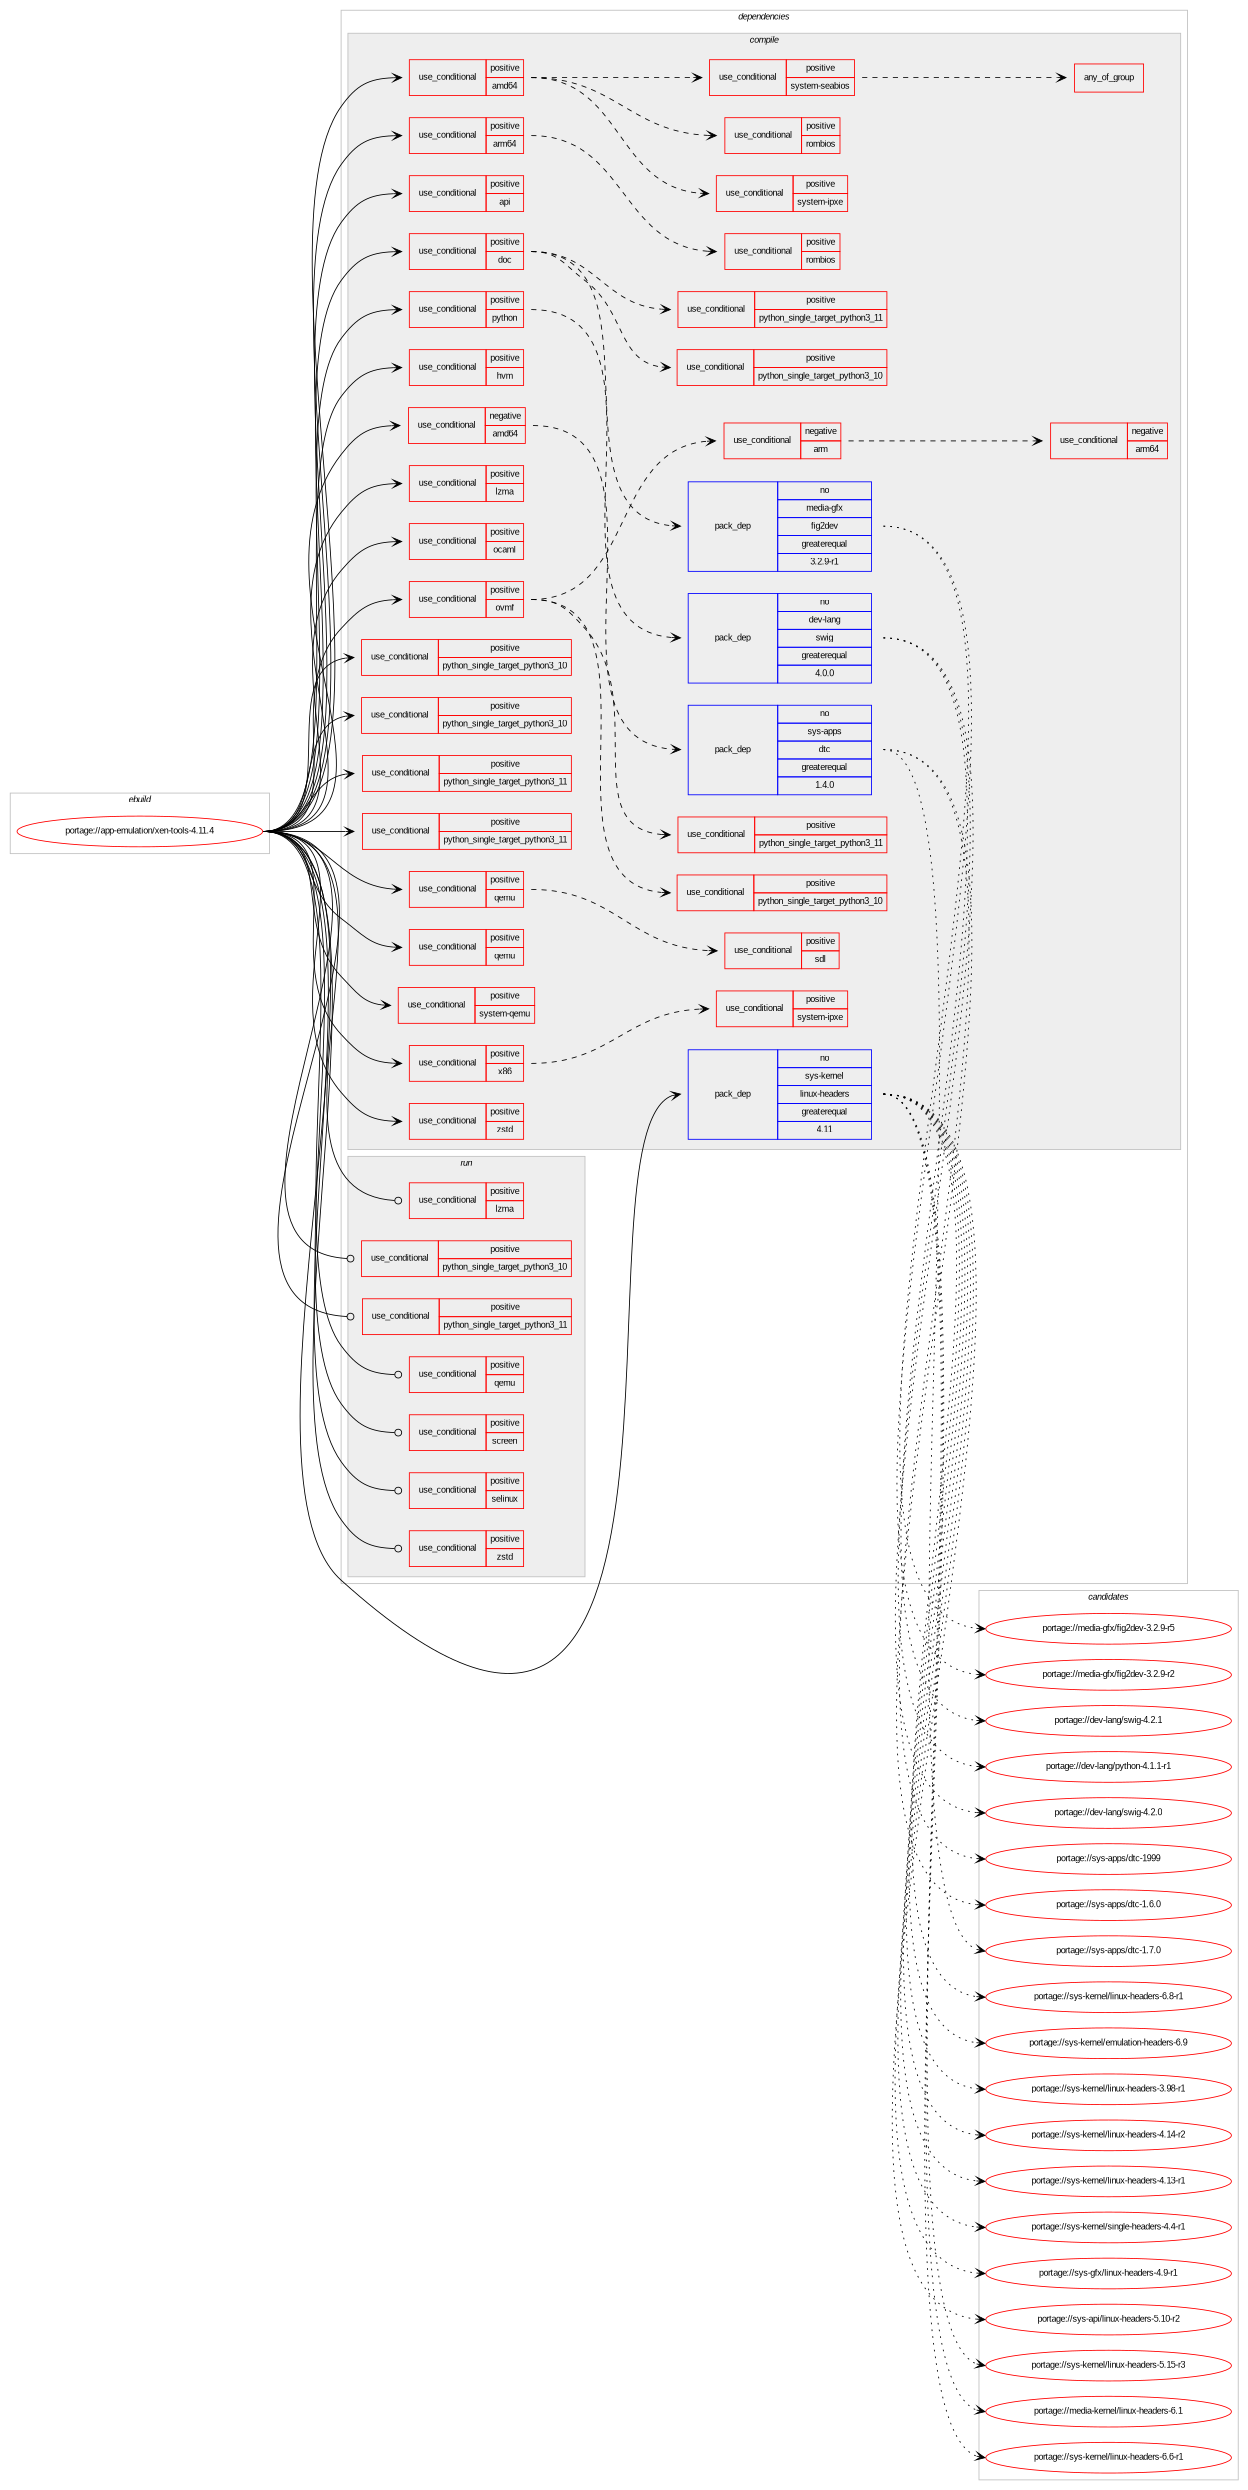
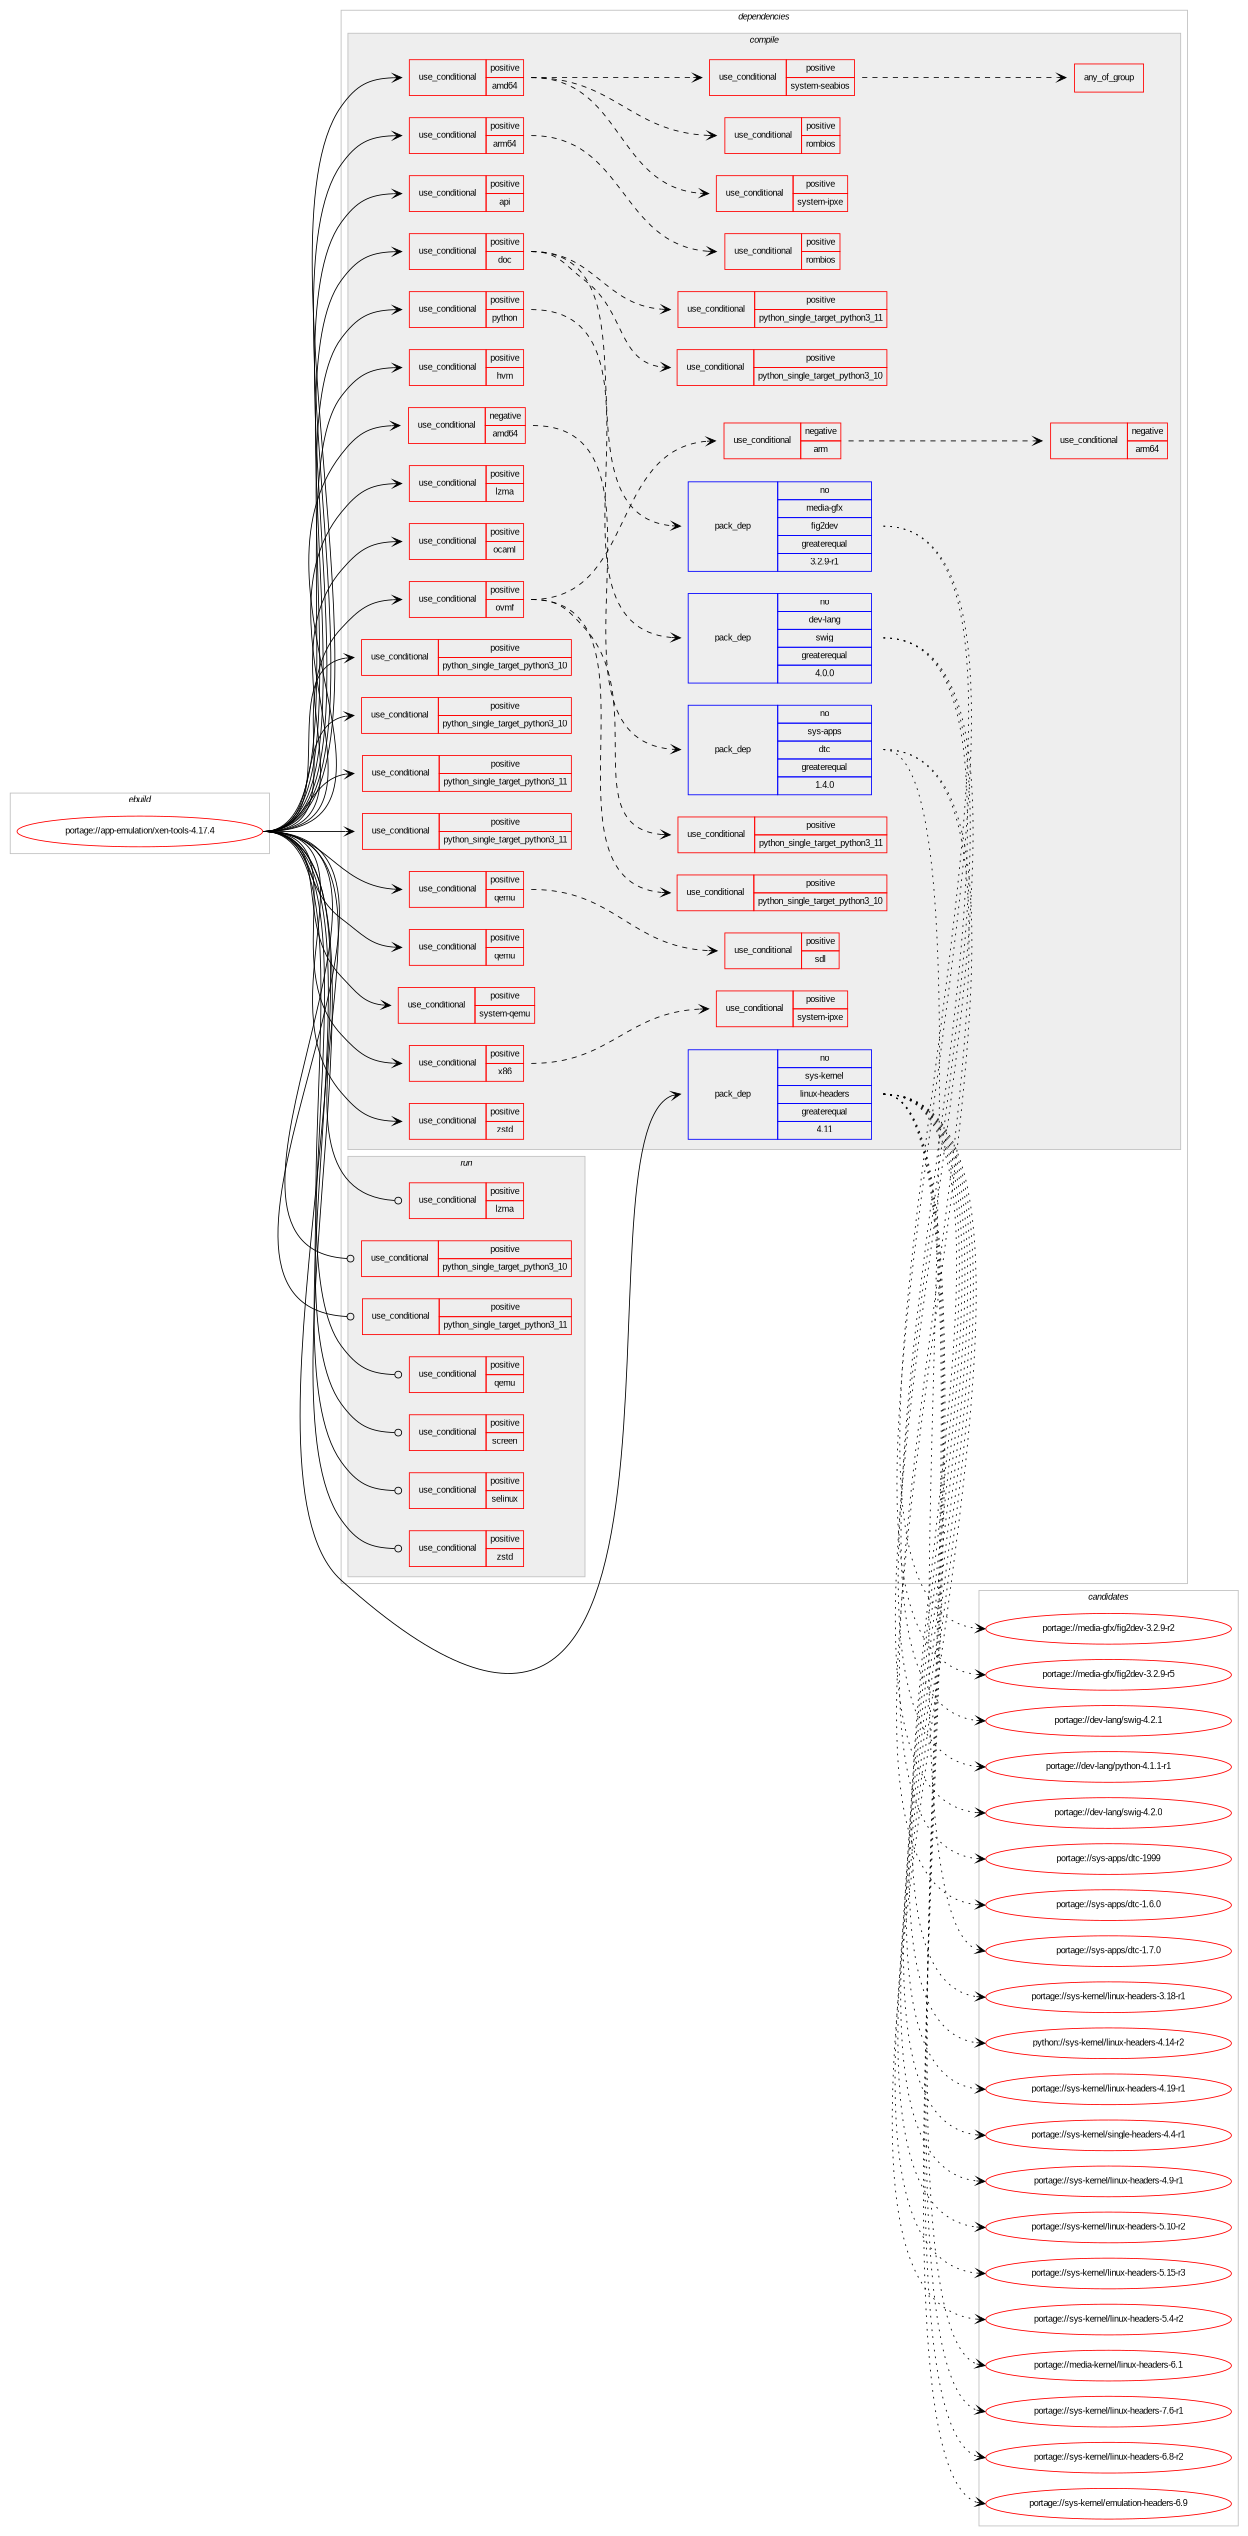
node "portage://app-emulation/xen-tools-4.11.4": label "portage://app-emulation/xen-tools-4.11.4" -> "portage://app-emulation/xen-tools-4.17.4"
node "portage://sys-kernel/linux-headers-6.8-r1": label "portage://sys-kernel/linux-headers-6.8-r1" -> "portage://sys-kernel/linux-headers-6.8-r2"
node "portage://sys-kernel/linux-headers-3.98-r1": label "portage://sys-kernel/linux-headers-3.98-r1" -> "portage://sys-kernel/linux-headers-3.18-r1"
node "portage://sys-kernel/linux-headers-4.14-r2": label "portage://sys-kernel/linux-headers-4.14-r2" -> "python://sys-kernel/linux-headers-4.14-r2"
node "portage://sys-kernel/linux-headers-4.13-r1": label "portage://sys-kernel/linux-headers-4.13-r1" -> "portage://sys-kernel/linux-headers-4.19-r1"
node "portage://sys-gfx/linux-headers-4.9-r1": label "portage://sys-gfx/linux-headers-4.9-r1" -> "portage://sys-kernel/linux-headers-4.9-r1"
node "portage://sys-kernel/linux-headers-5.4-r2": added
node "portage://sys-api/linux-headers-5.10-r2": label "portage://sys-api/linux-headers-5.10-r2" -> "portage://sys-kernel/linux-headers-5.10-r2"
node "portage://sys-kernel/linux-headers-6.6-r1": label "portage://sys-kernel/linux-headers-6.6-r1" -> "portage://sys-kernel/linux-headers-7.6-r1"
